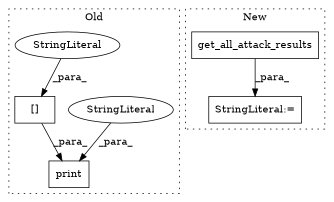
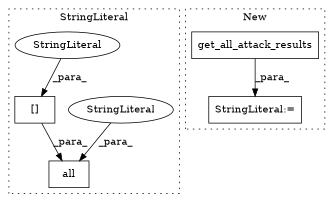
cluster "Old": label "Old" -> "StringLiteral"
node "print": label "print" -> "all"
